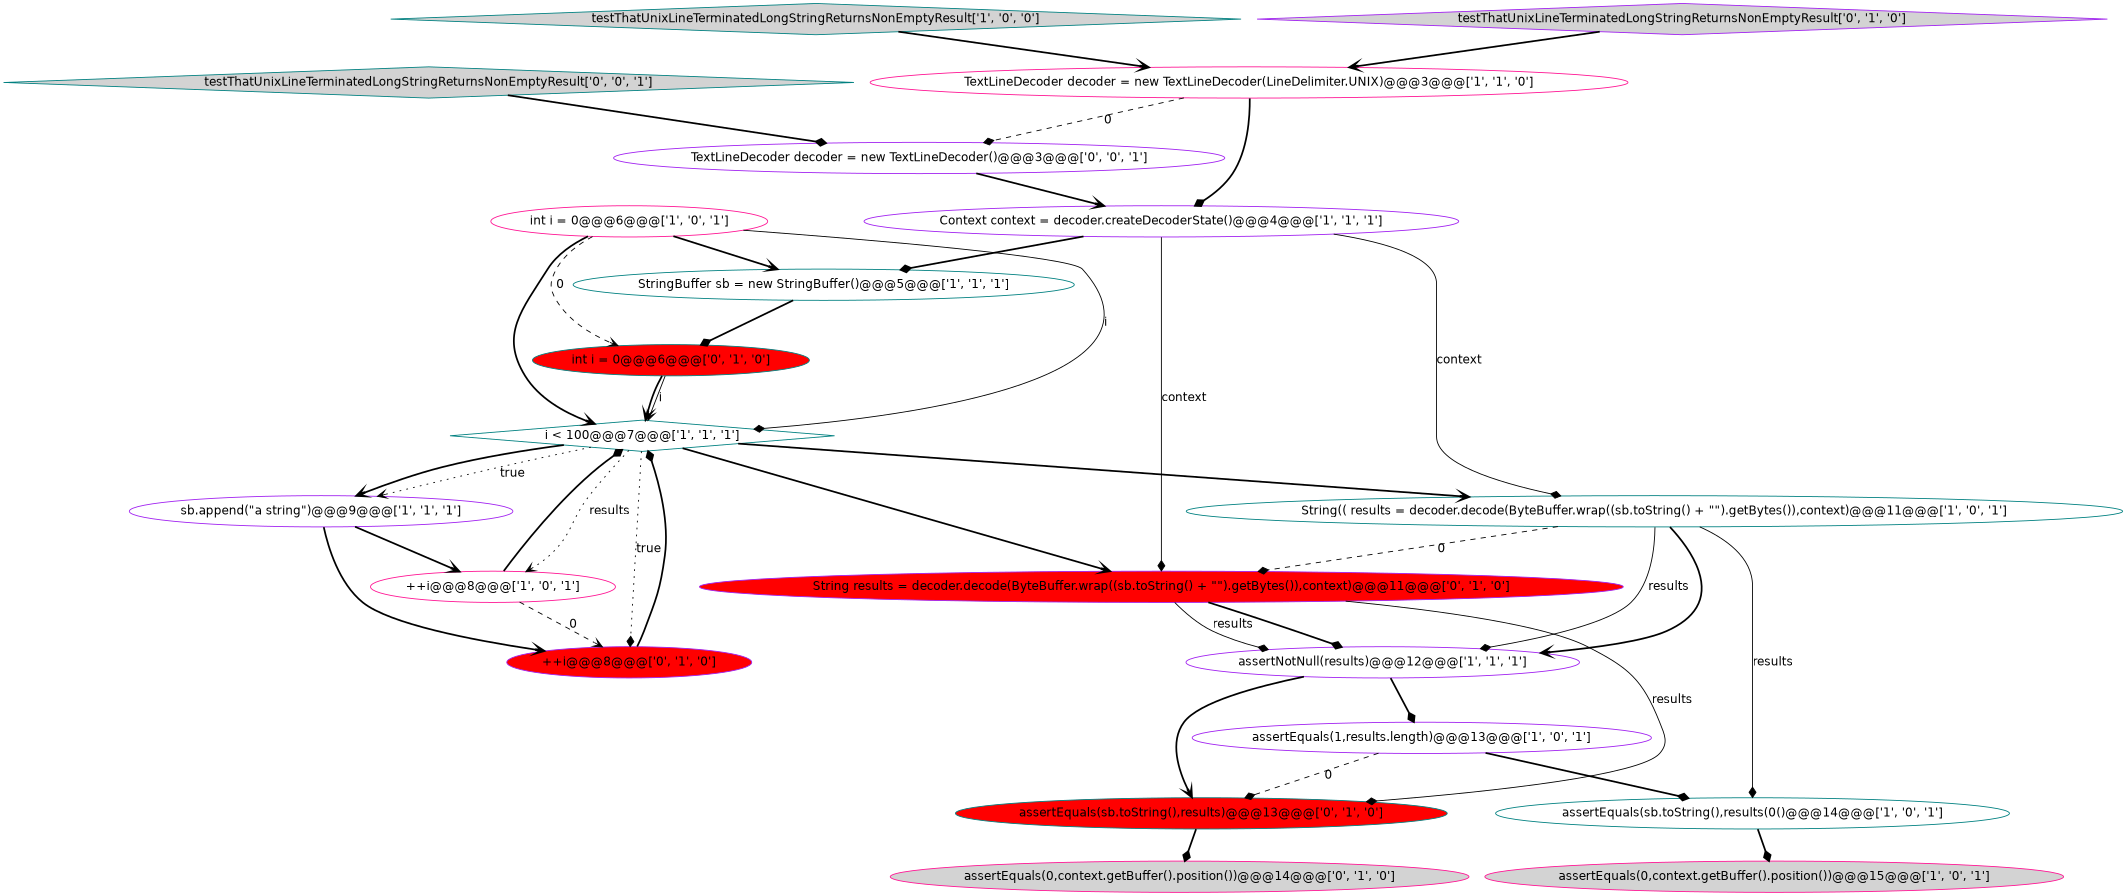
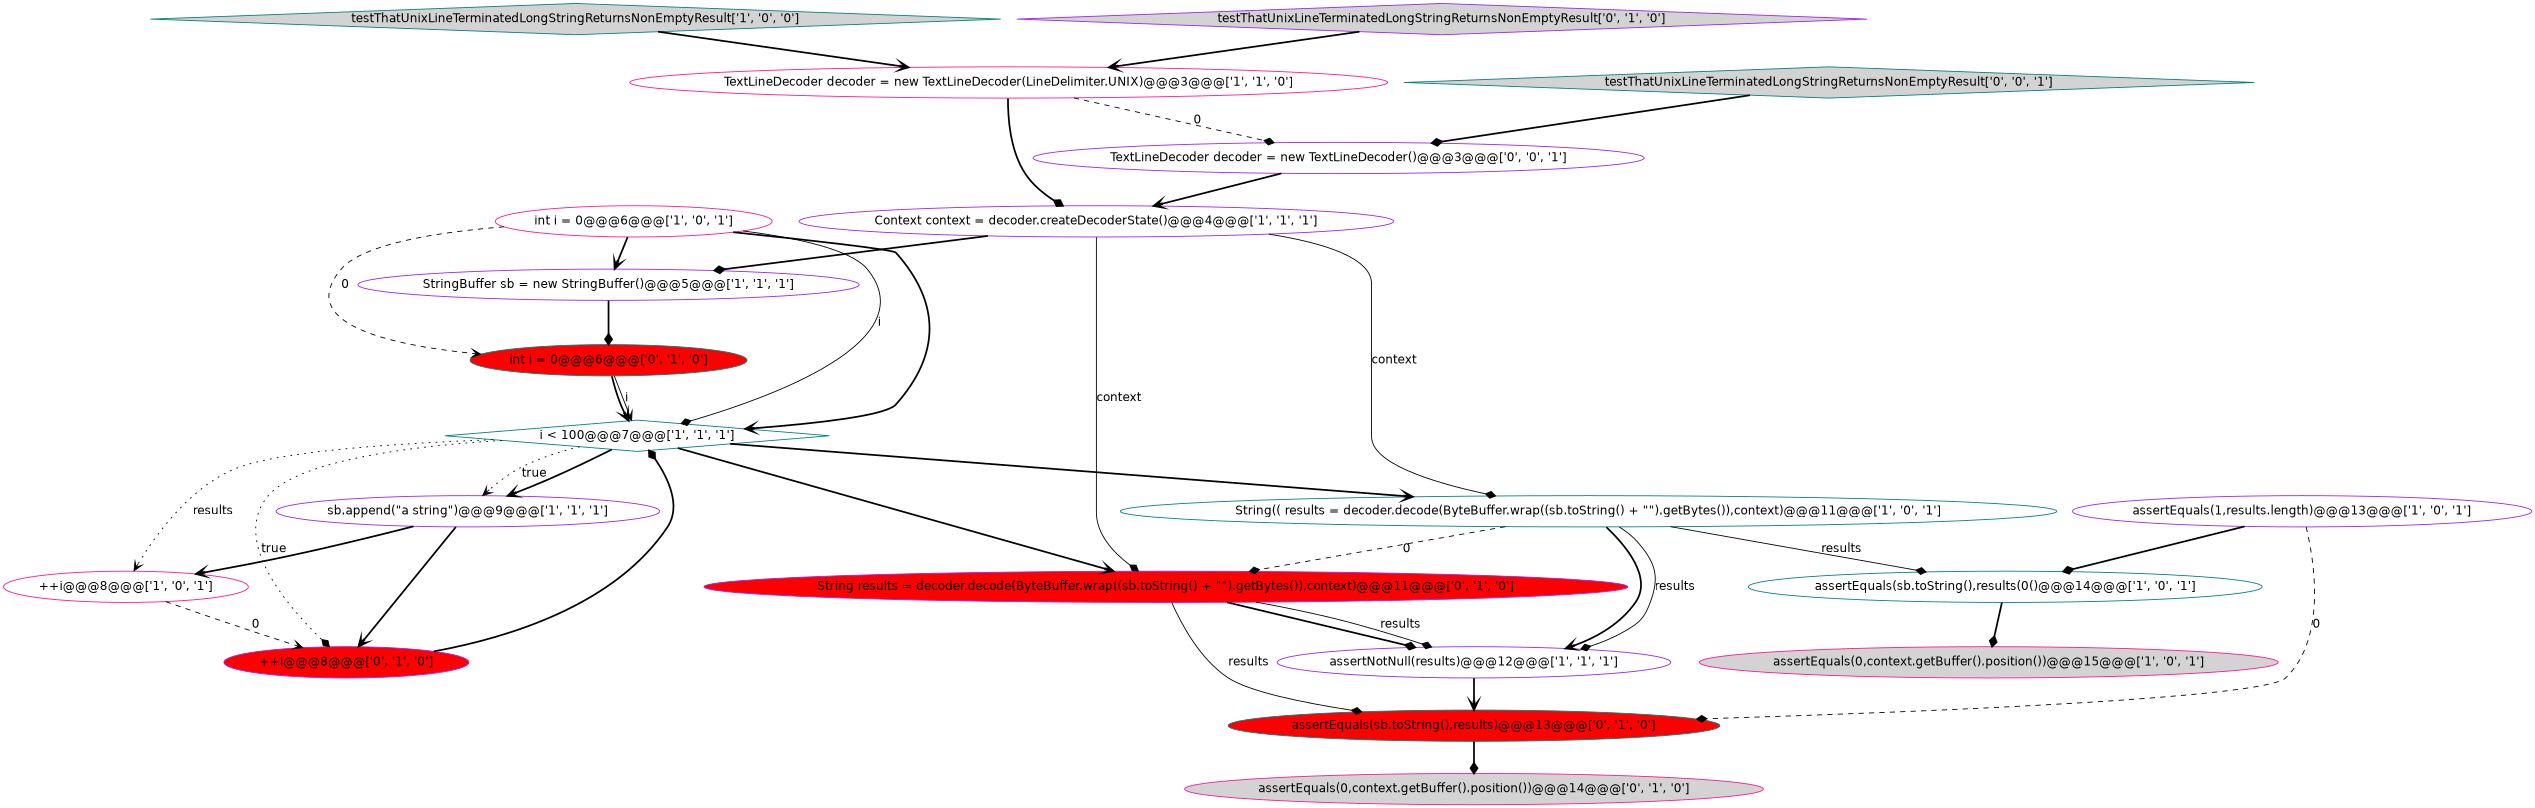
node "StringBuffer sb = new StringBuffer()@@@5@@@['1', '1', '1']": color teal -> purple
edge "++i@@@8@@@['1', '0', '1']" -> "i < 100@@@7@@@['1', '1', '1']": removed
edge "assertNotNull(results)@@@12@@@['1', '1', '1']" -> "assertEquals(1,results.length)@@@13@@@['1', '0', '1']": removed
